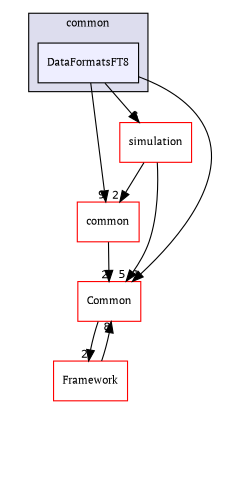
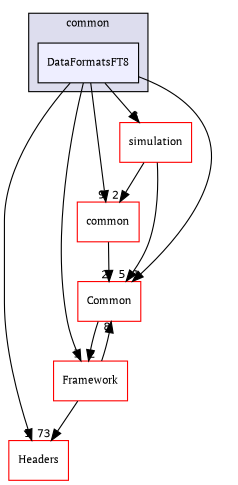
edge "DataFormatsFT8" -> "Framework": added
node "Headers": added
